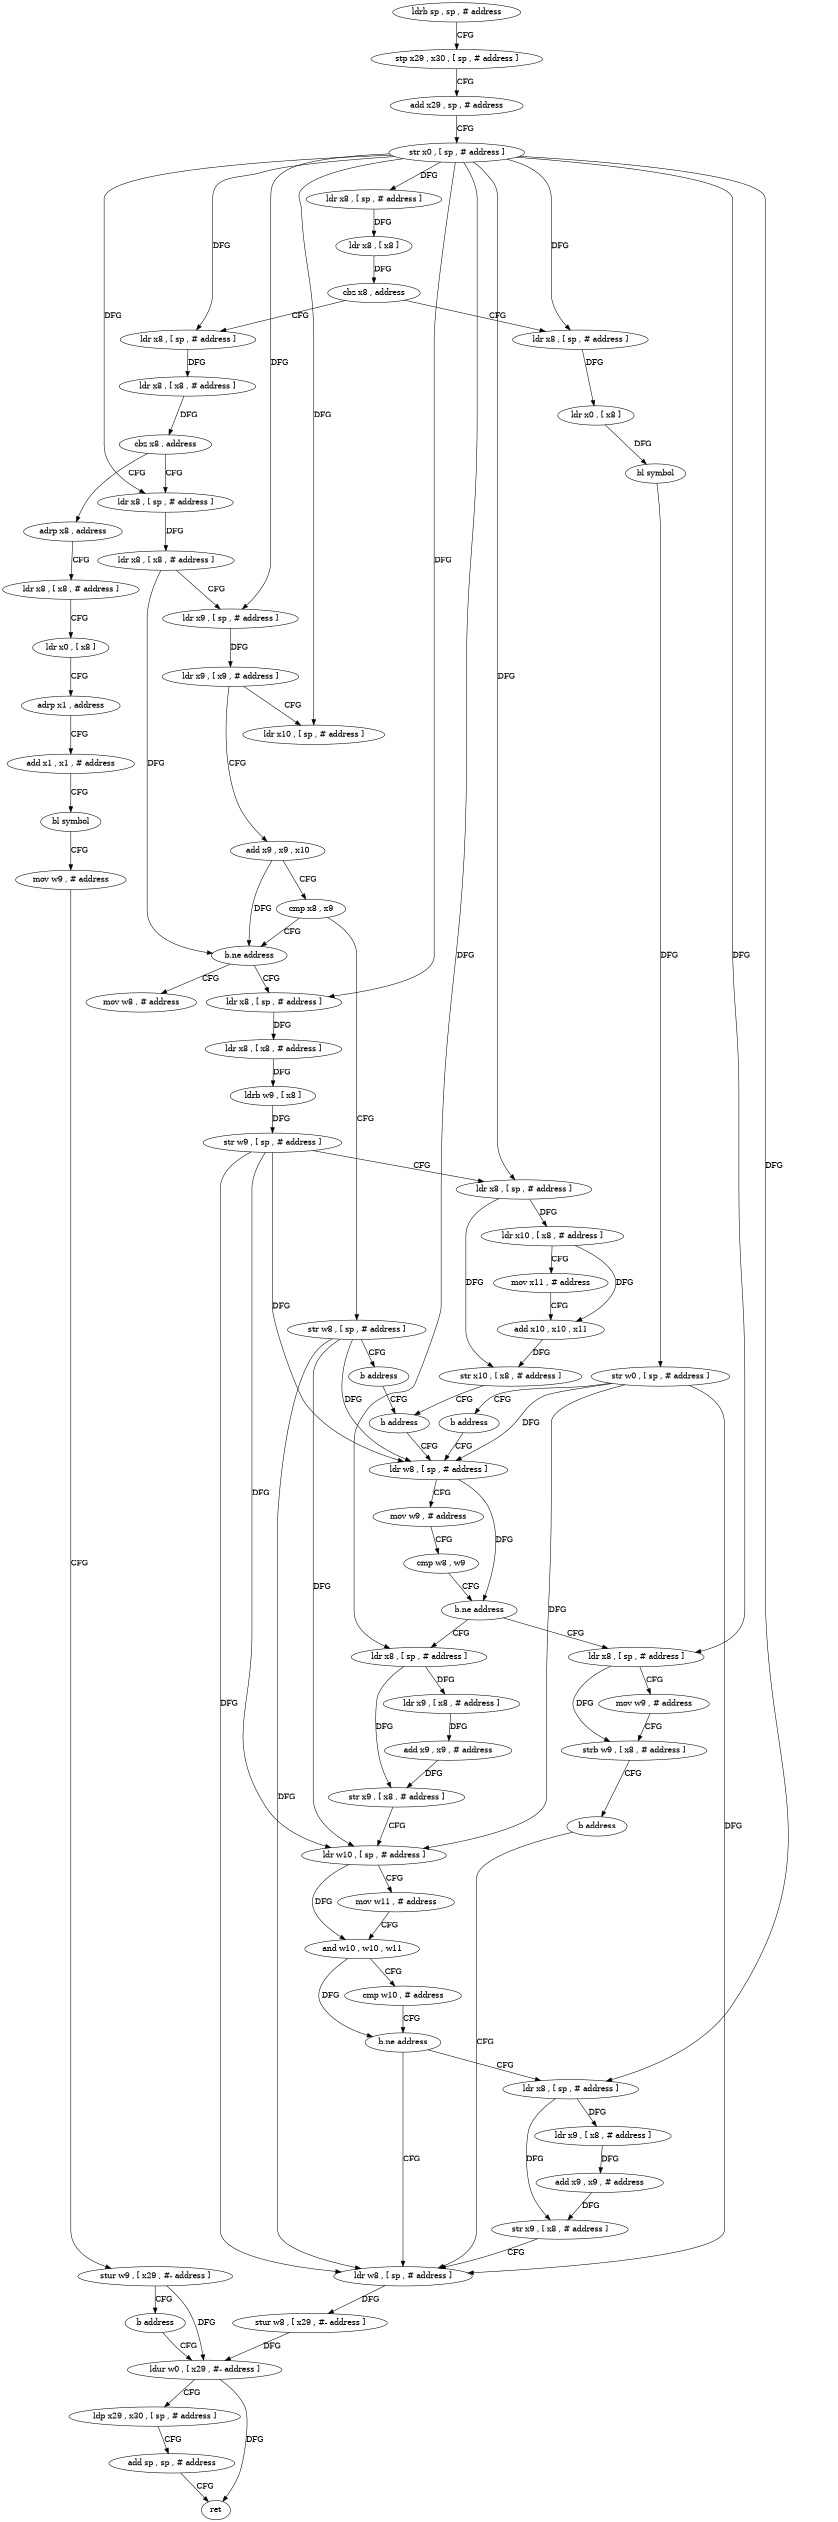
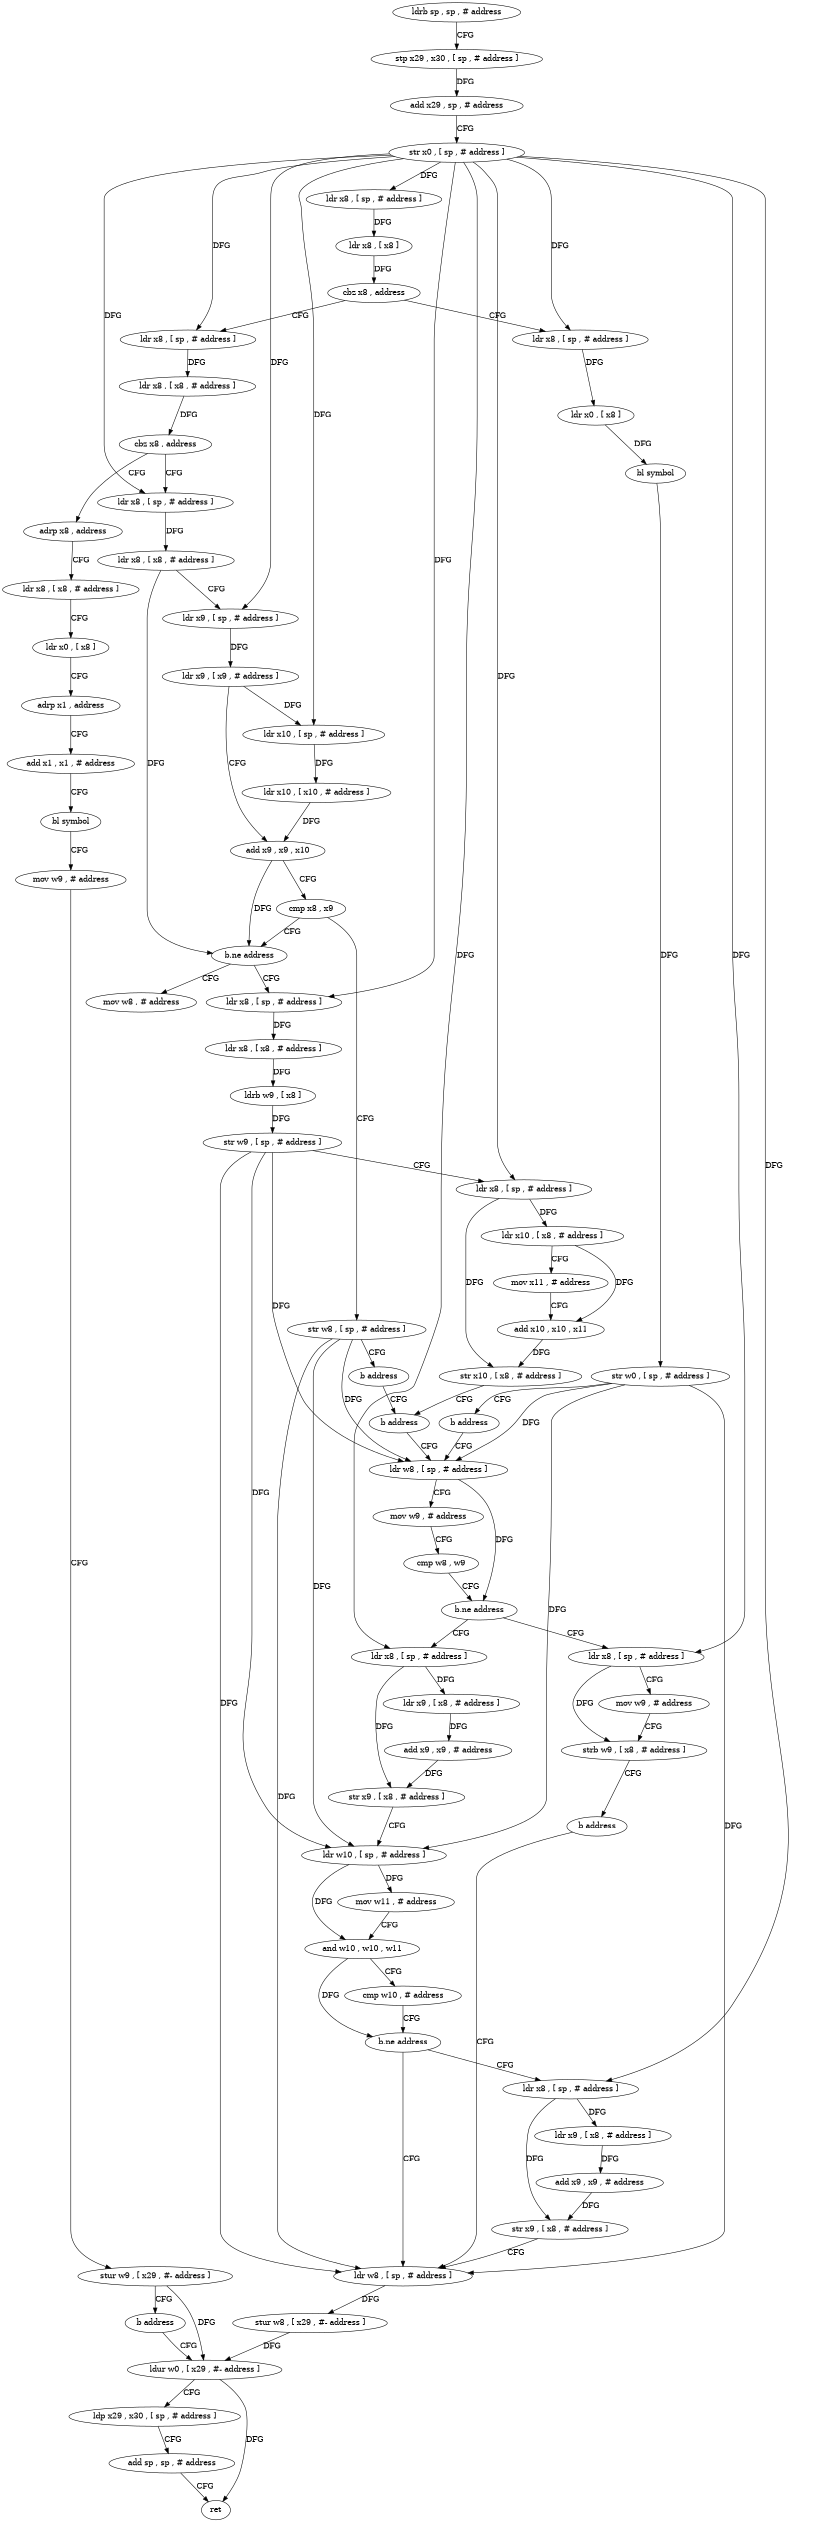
edge "stp x29 , x30 , [ sp , # address ]" -> "add x29 , sp , # address": label "CFG" -> "DFG"
edge "ldr x9 , [ x9 , # address ]" -> "ldr x10 , [ sp , # address ]": label "CFG" -> "DFG"
node "ldr x10 , [ x10 , # address ]": added
edge "ldr w10 , [ sp , # address ]" -> "mov w11 , # address": label "CFG" -> "DFG"
